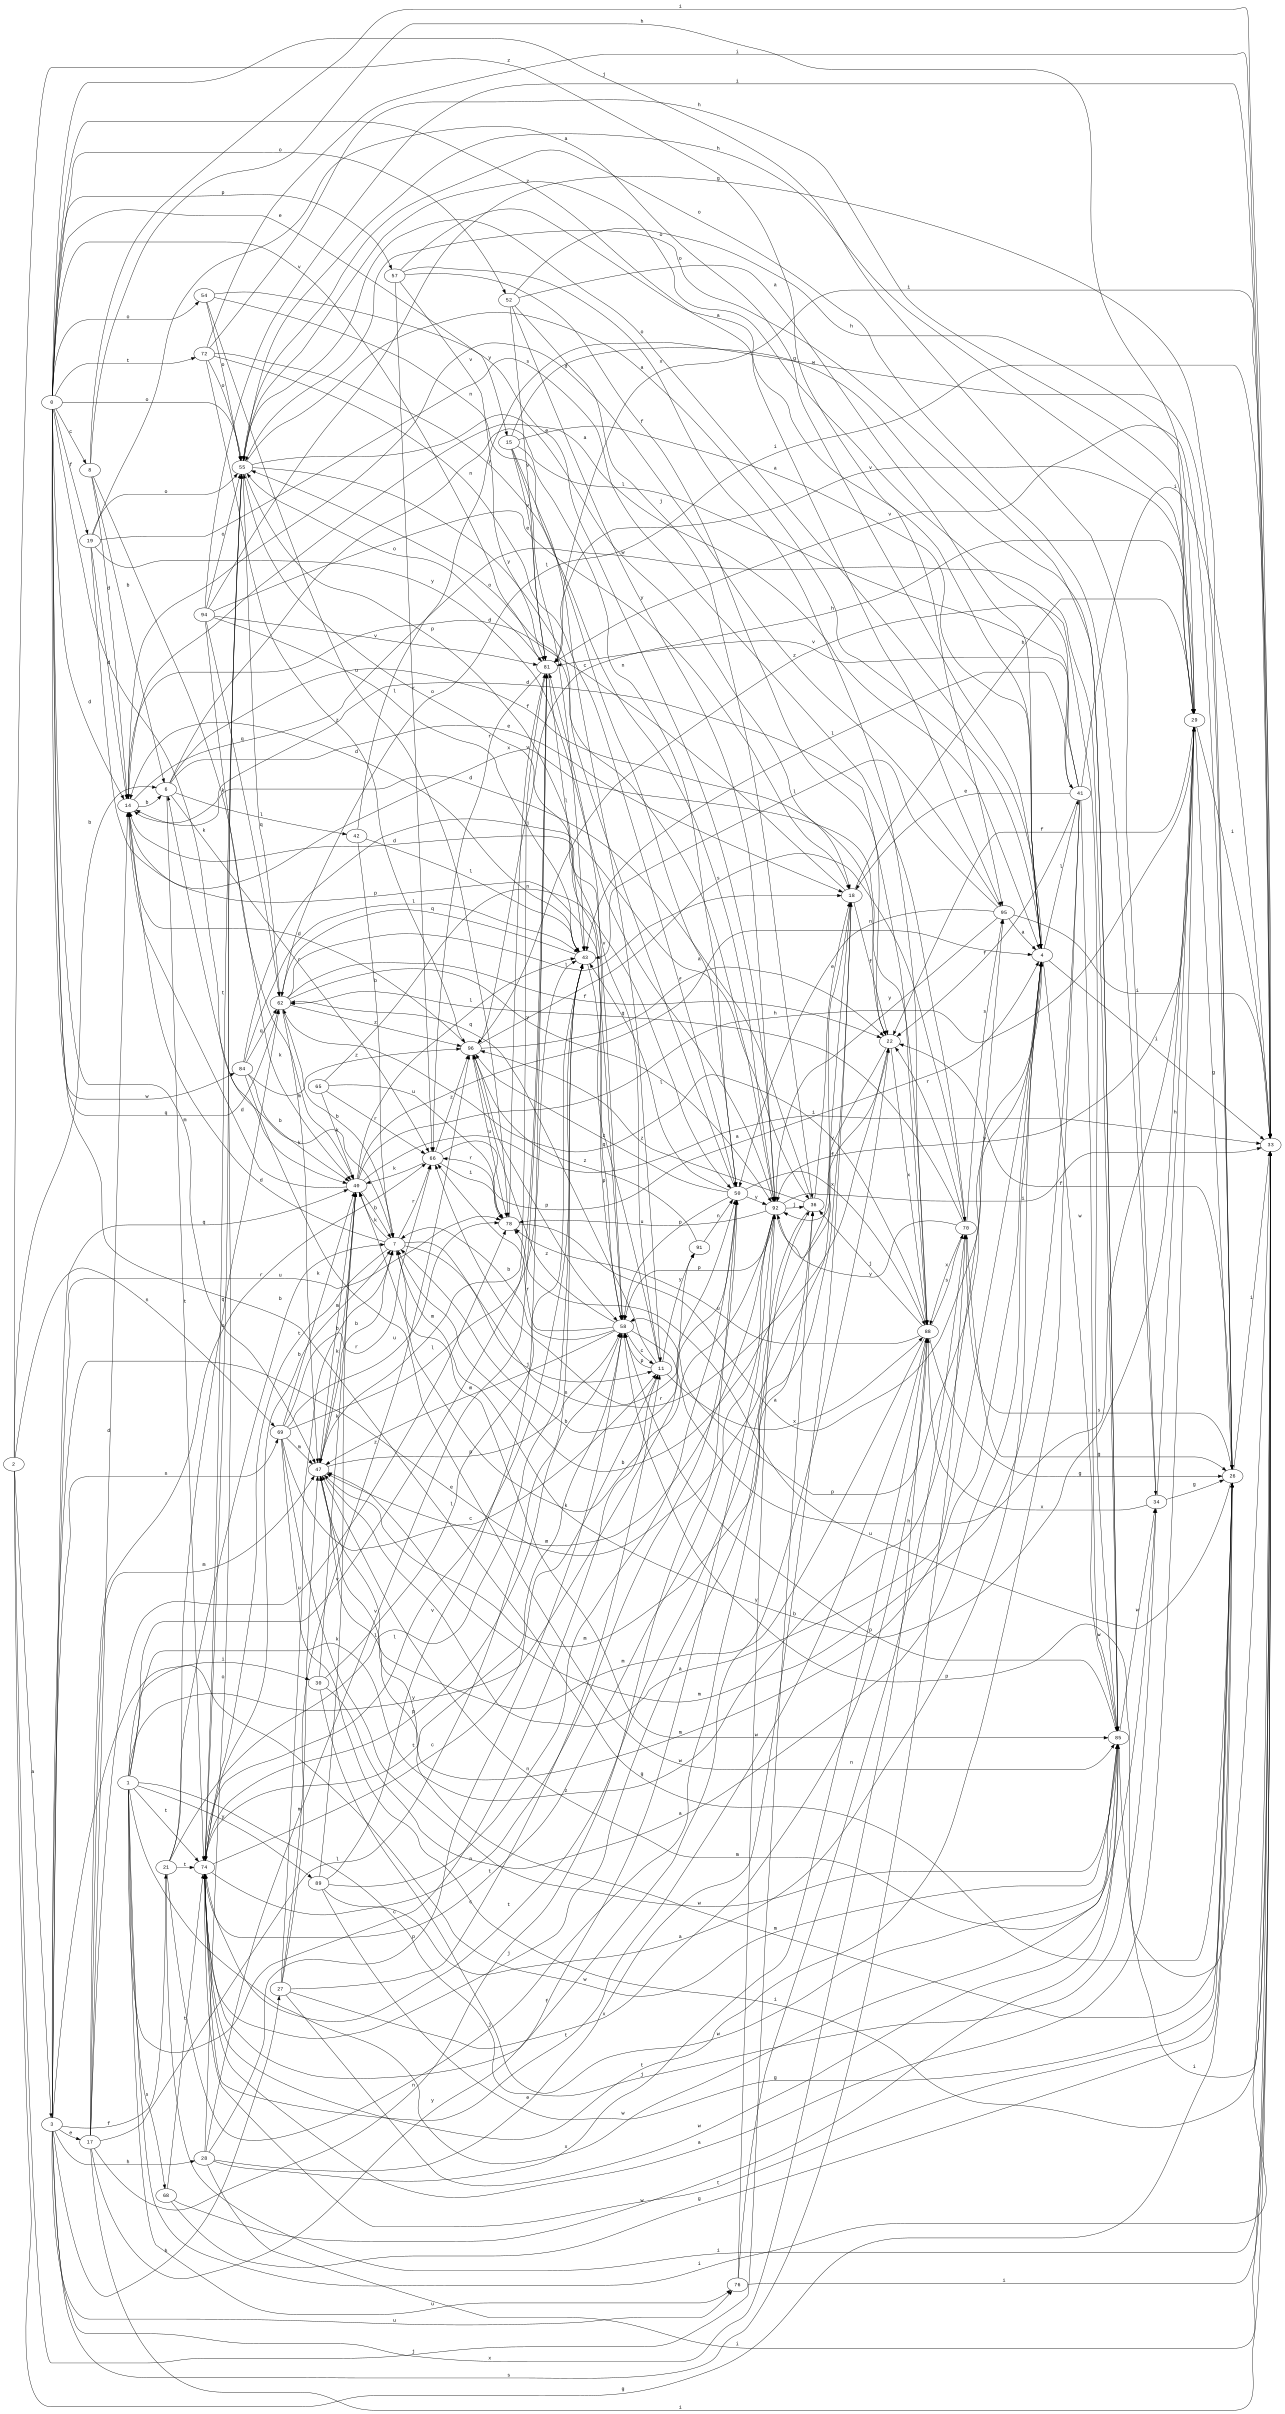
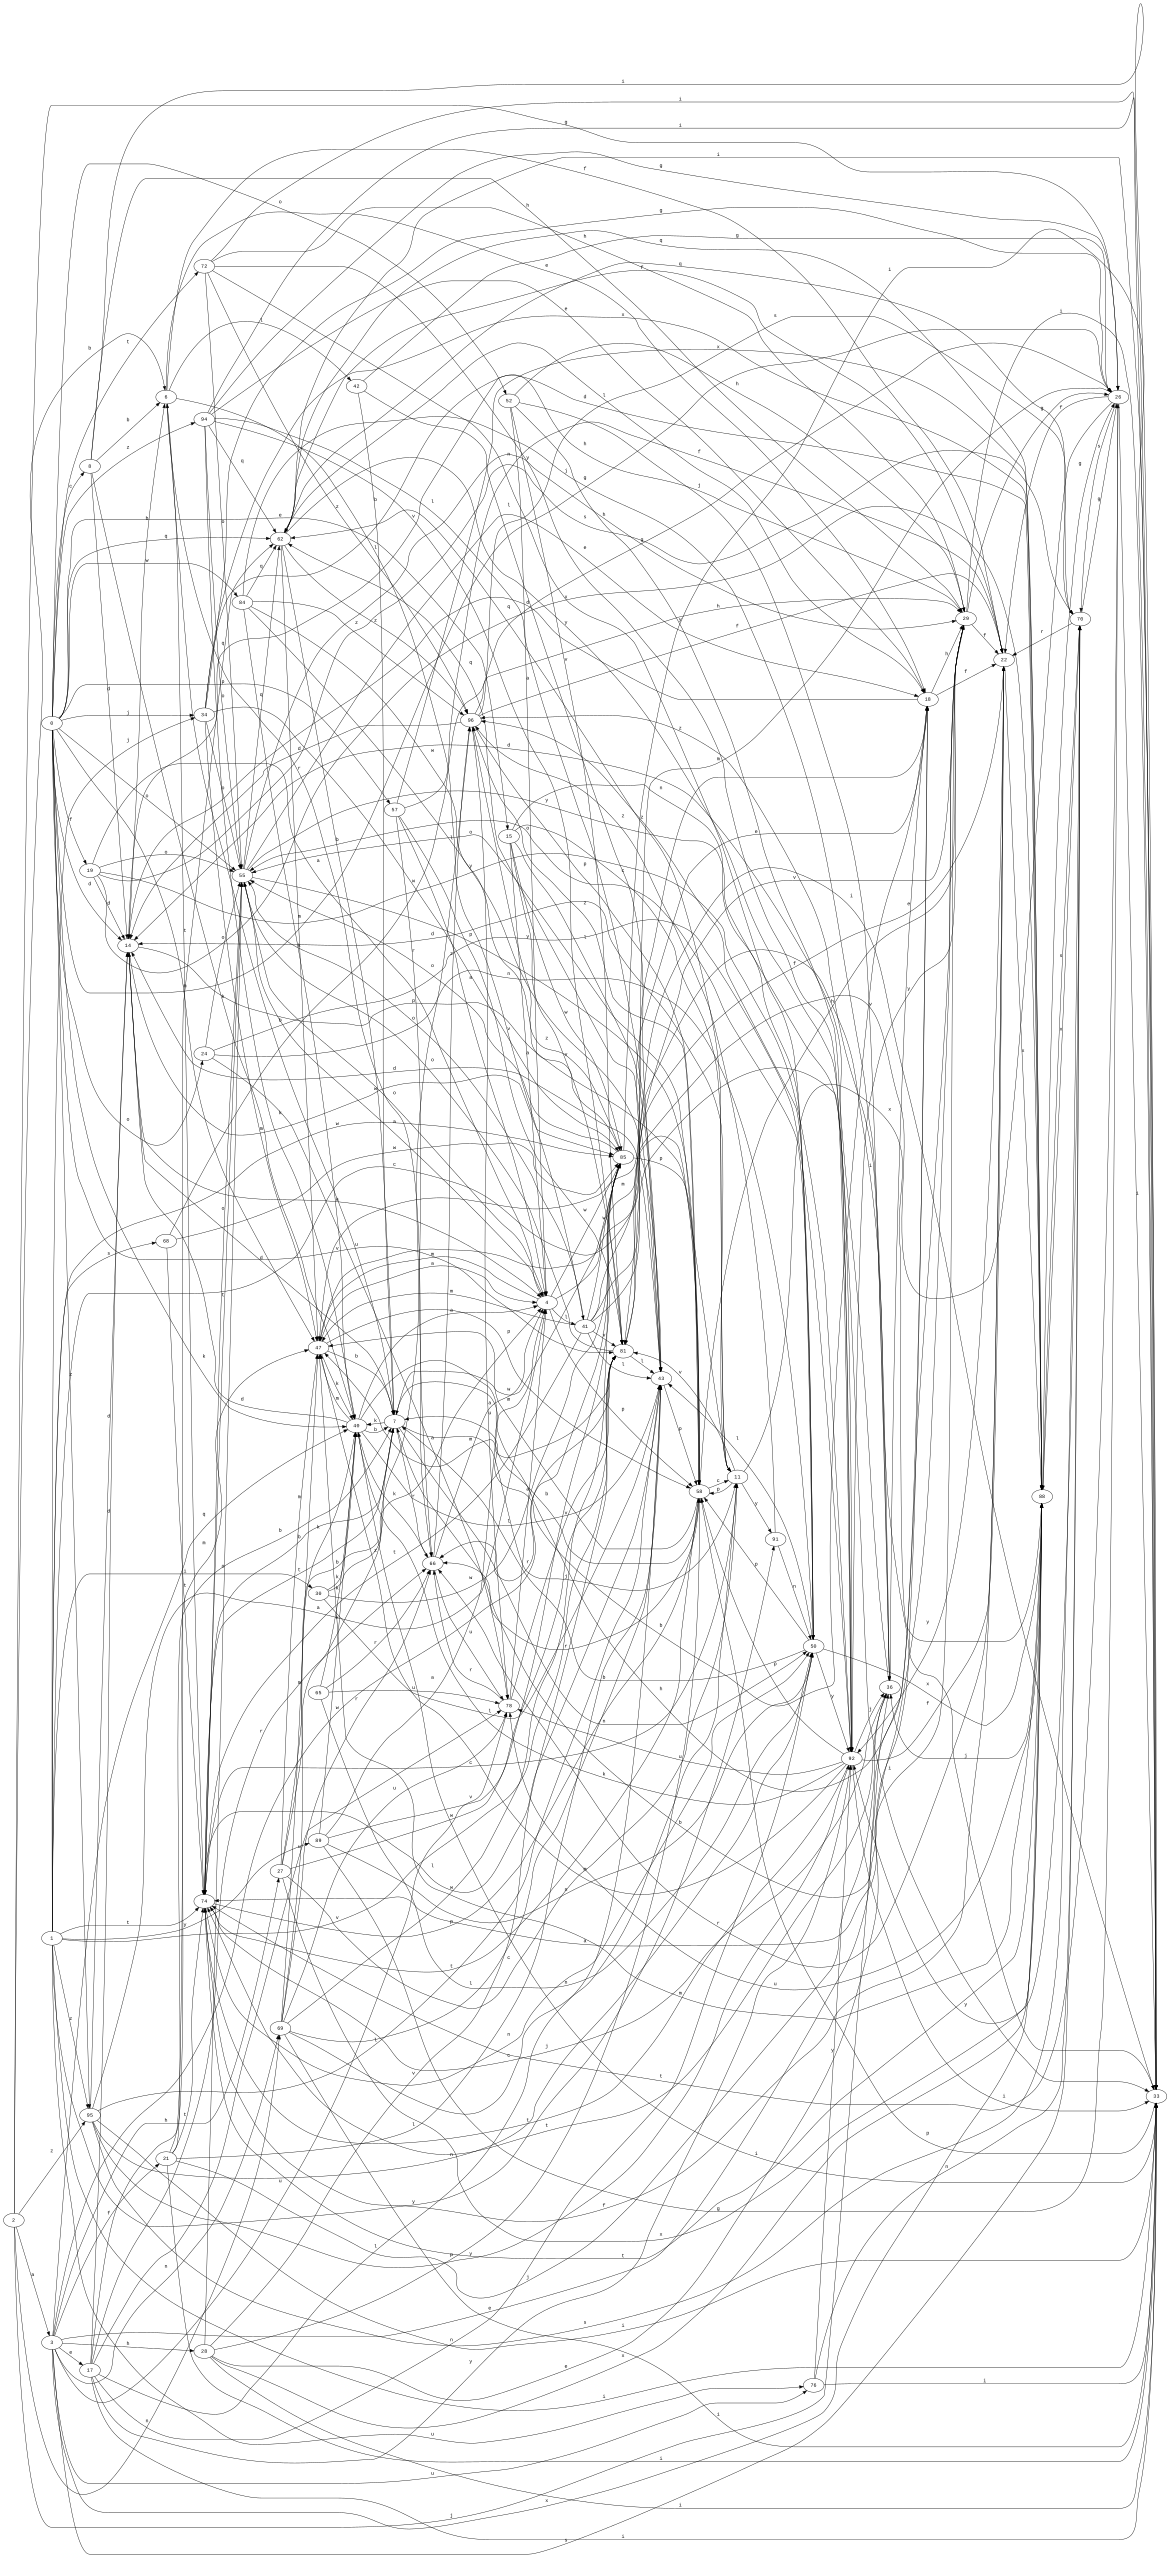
node "54": label "54" -> "24"
edge "0" -> "94": added, label "z"
edge "70" -> "95": reversed
edge "66" -> "78": label "i" -> "u"
edge "26" -> "78": removed, label "u"
edge "85" -> "34": reversed
